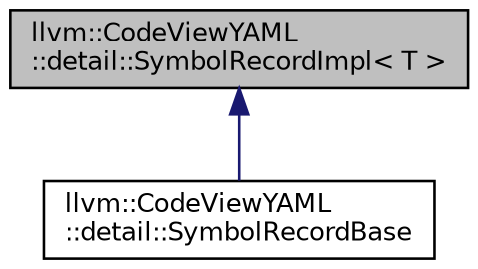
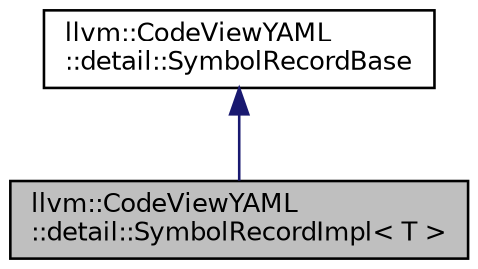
edge "llvm::CodeViewYAML ::detail::SymbolRecordBase" -> "llvm::CodeViewYAML ::detail::SymbolRecordImpl< T >": reversed
